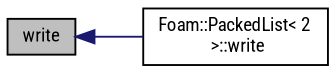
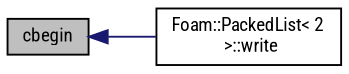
node "write": label "write" -> "cbegin"
